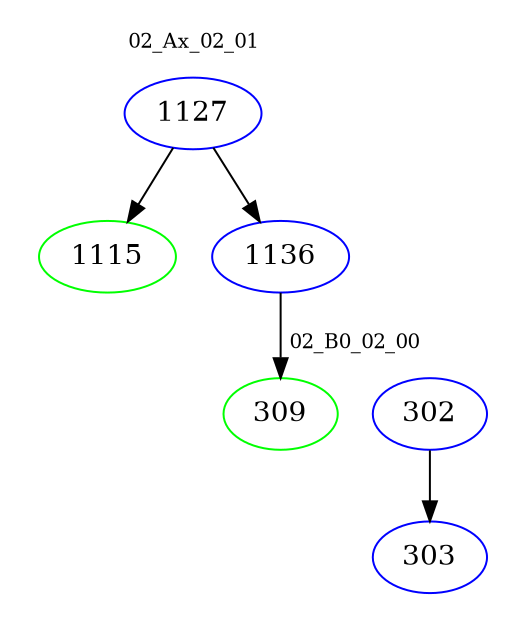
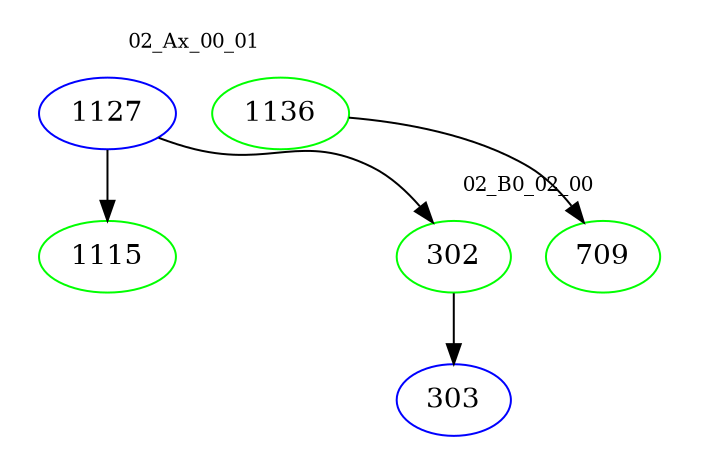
cluster "02_Ax_02_01": label "02_Ax_02_01" -> "02_Ax_00_01"
edge "1127" -> "1136": now "1127" -> "302"
node "1136": color blue -> green
node "309": label "309" -> "709"
node "302": color blue -> green
